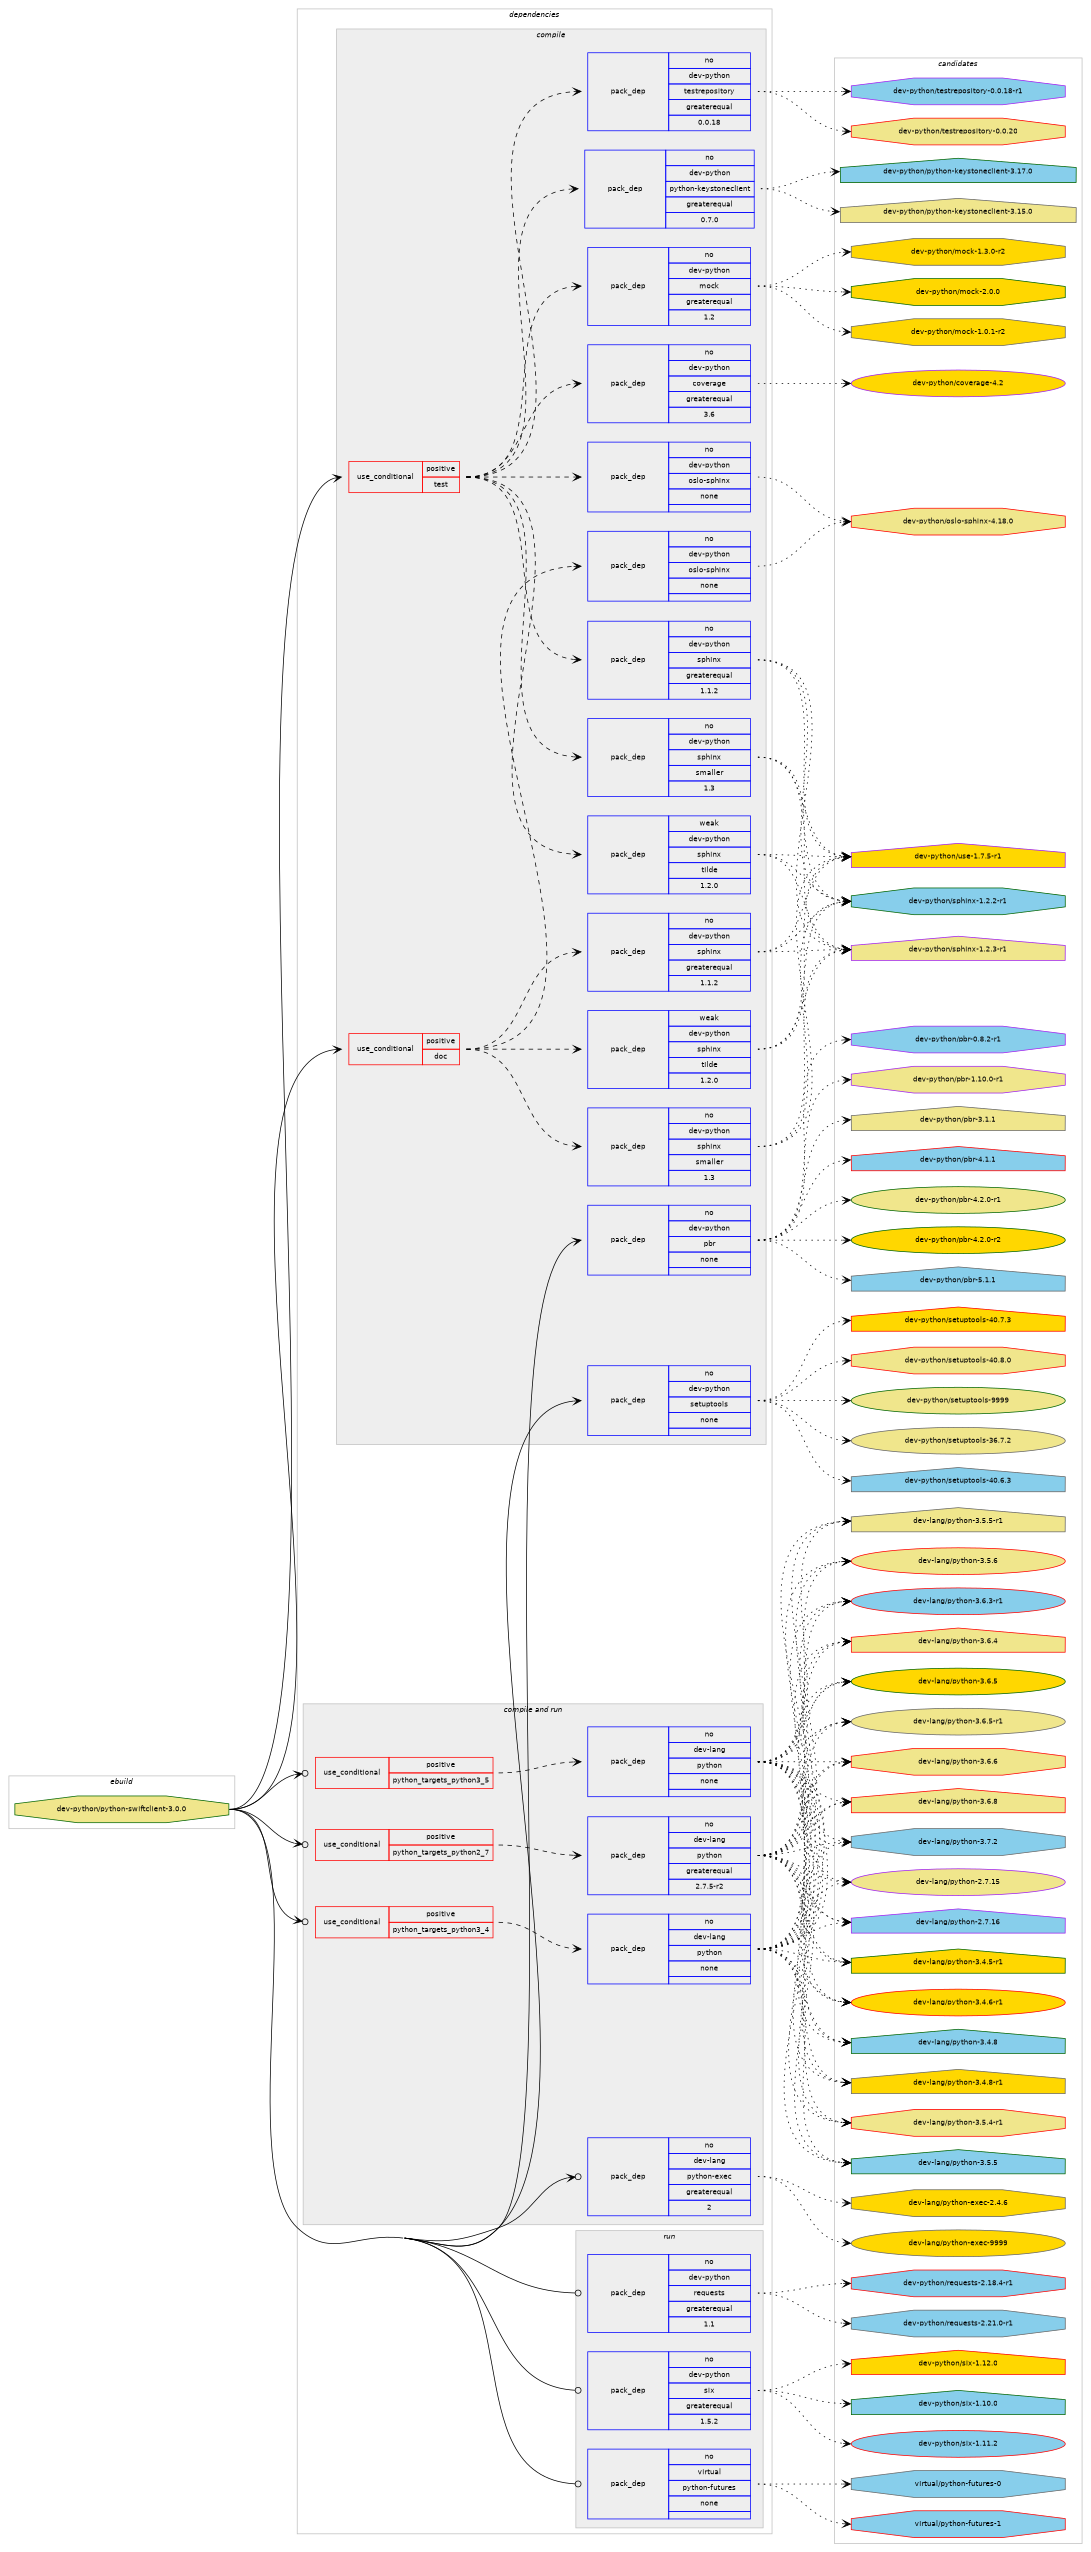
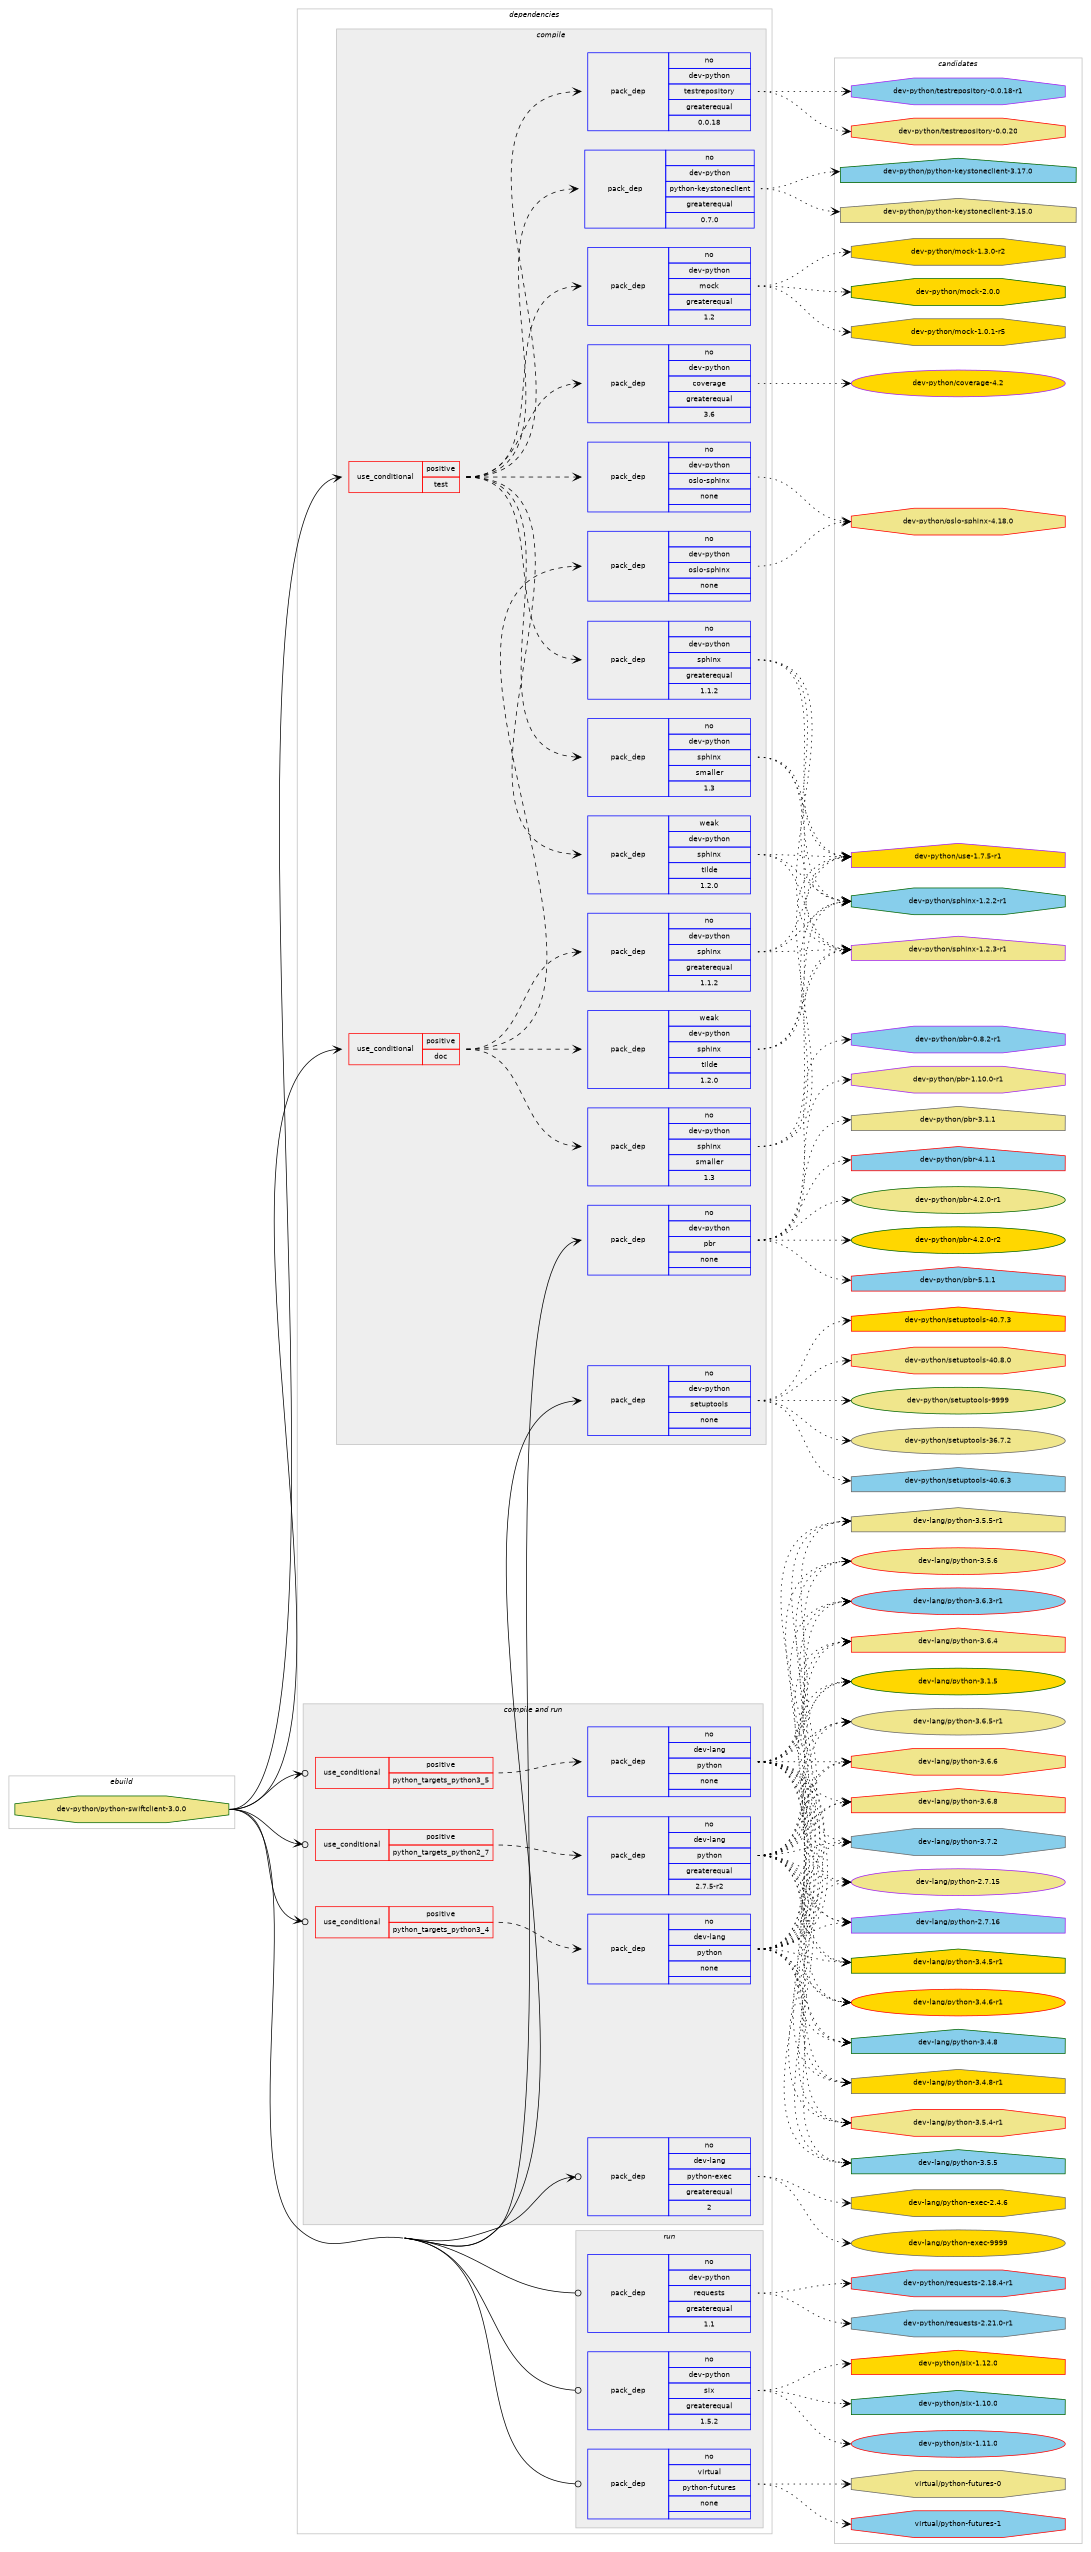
node "dev-python/mock-1.0.1-r2": label "dev-python/mock-1.0.1-r2" -> "dev-python/mock-1.0.1-r5"
node "dev-python/pbr-5.1.1": color gray40 -> red
node "dev-lang/python-3.6.5": label "dev-lang/python-3.6.5" -> "dev-lang/python-3.1.5"
node "dev-python/six-1.11.2": label "dev-python/six-1.11.2" -> "dev-python/six-1.11.0"
node "virtual/python-futures-0": fillcolor skyblue -> khaki
